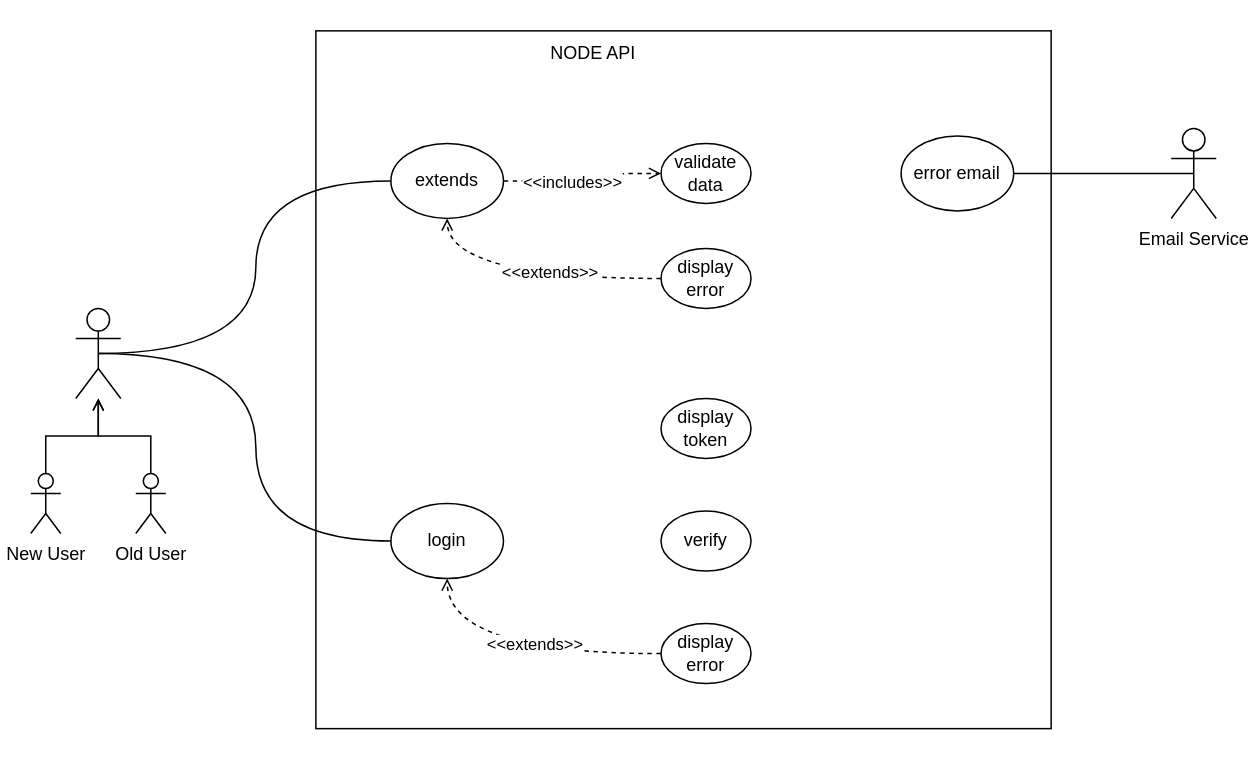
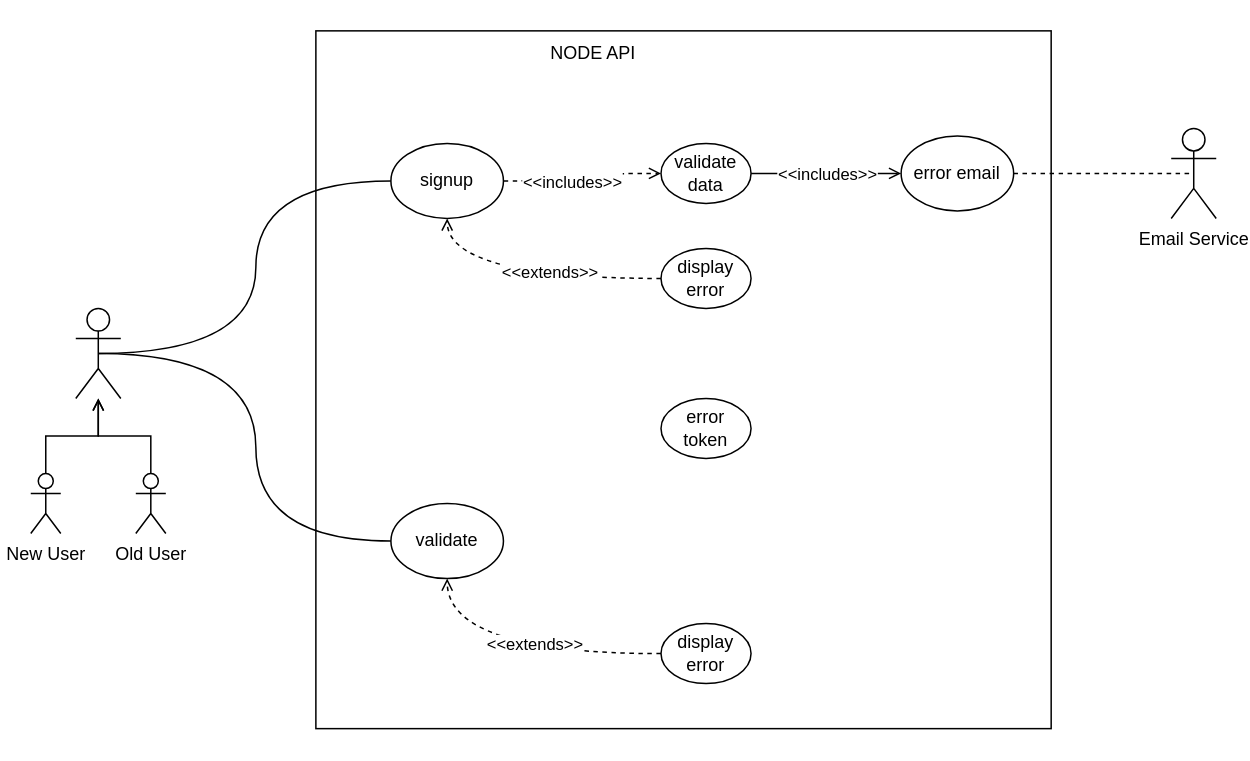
edge "validate data" -> "error email": added, label "<<includes>>"
edge "error email" -- "Email Service": style solid -> dashed
node "extends": label "extends" -> "signup"
node "display token": label "display token" -> "error token"
node "login": label "login" -> "validate"
node "verify": removed
